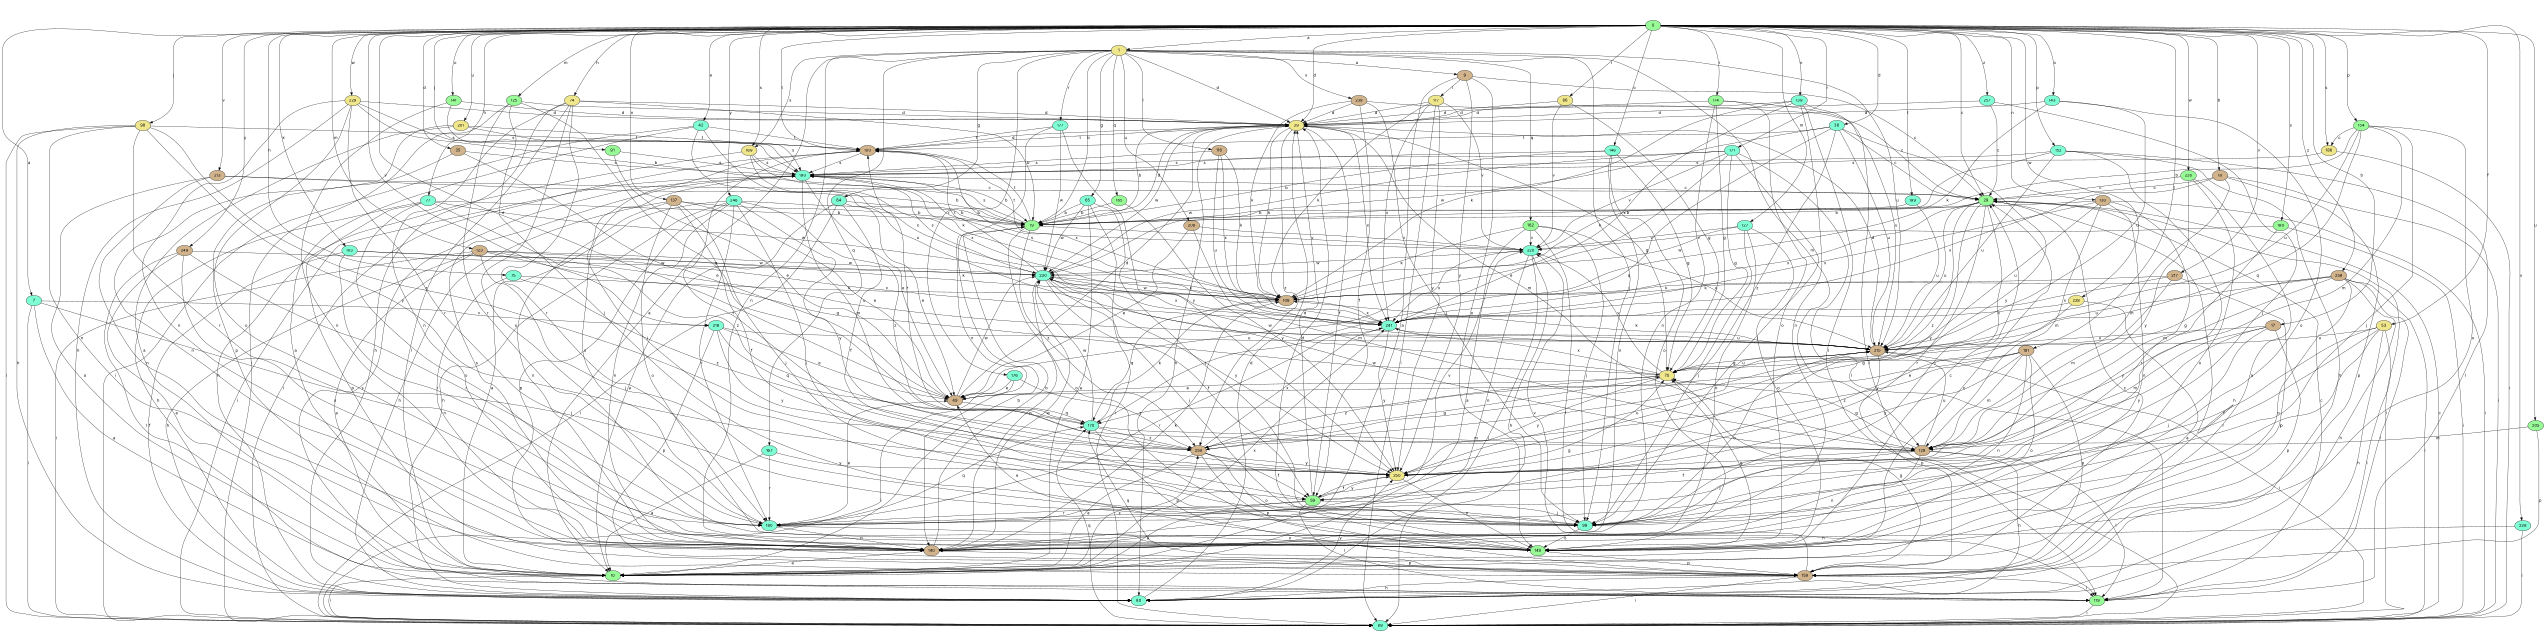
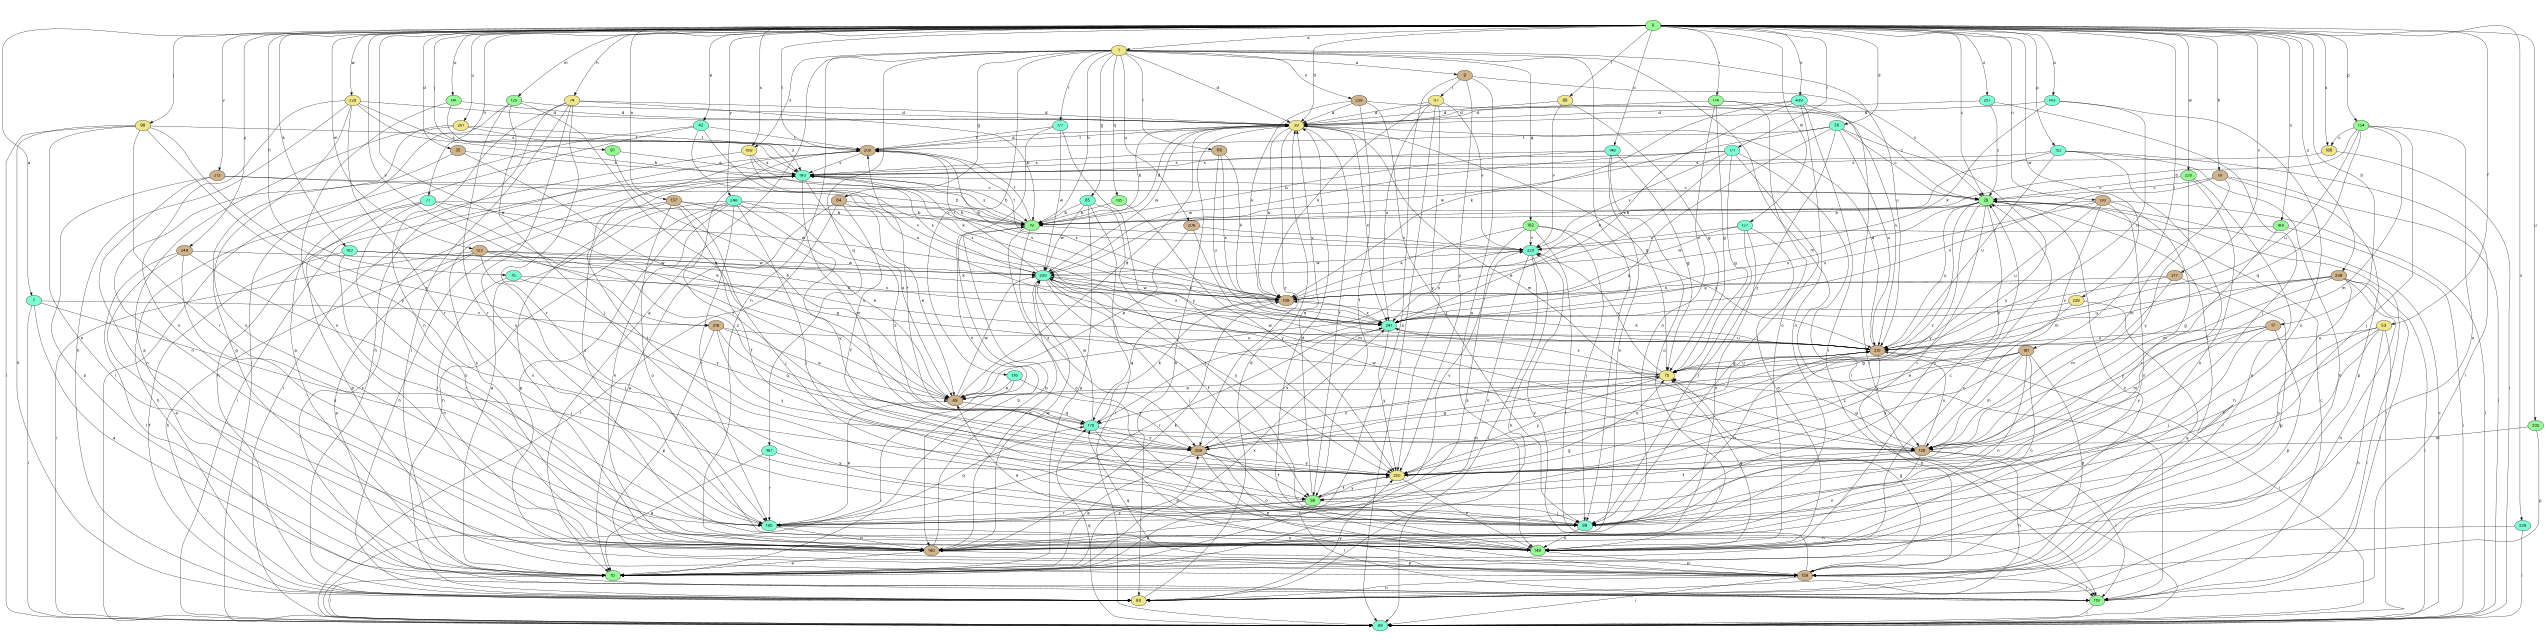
node "139": label "139" -> "439"
node "100": label "100" -> "200"
node "64": fillcolor aquamarine -> tan
node "199": removed
node "218": fillcolor aquamarine -> tan
node "80": fillcolor aquamarine -> khaki
